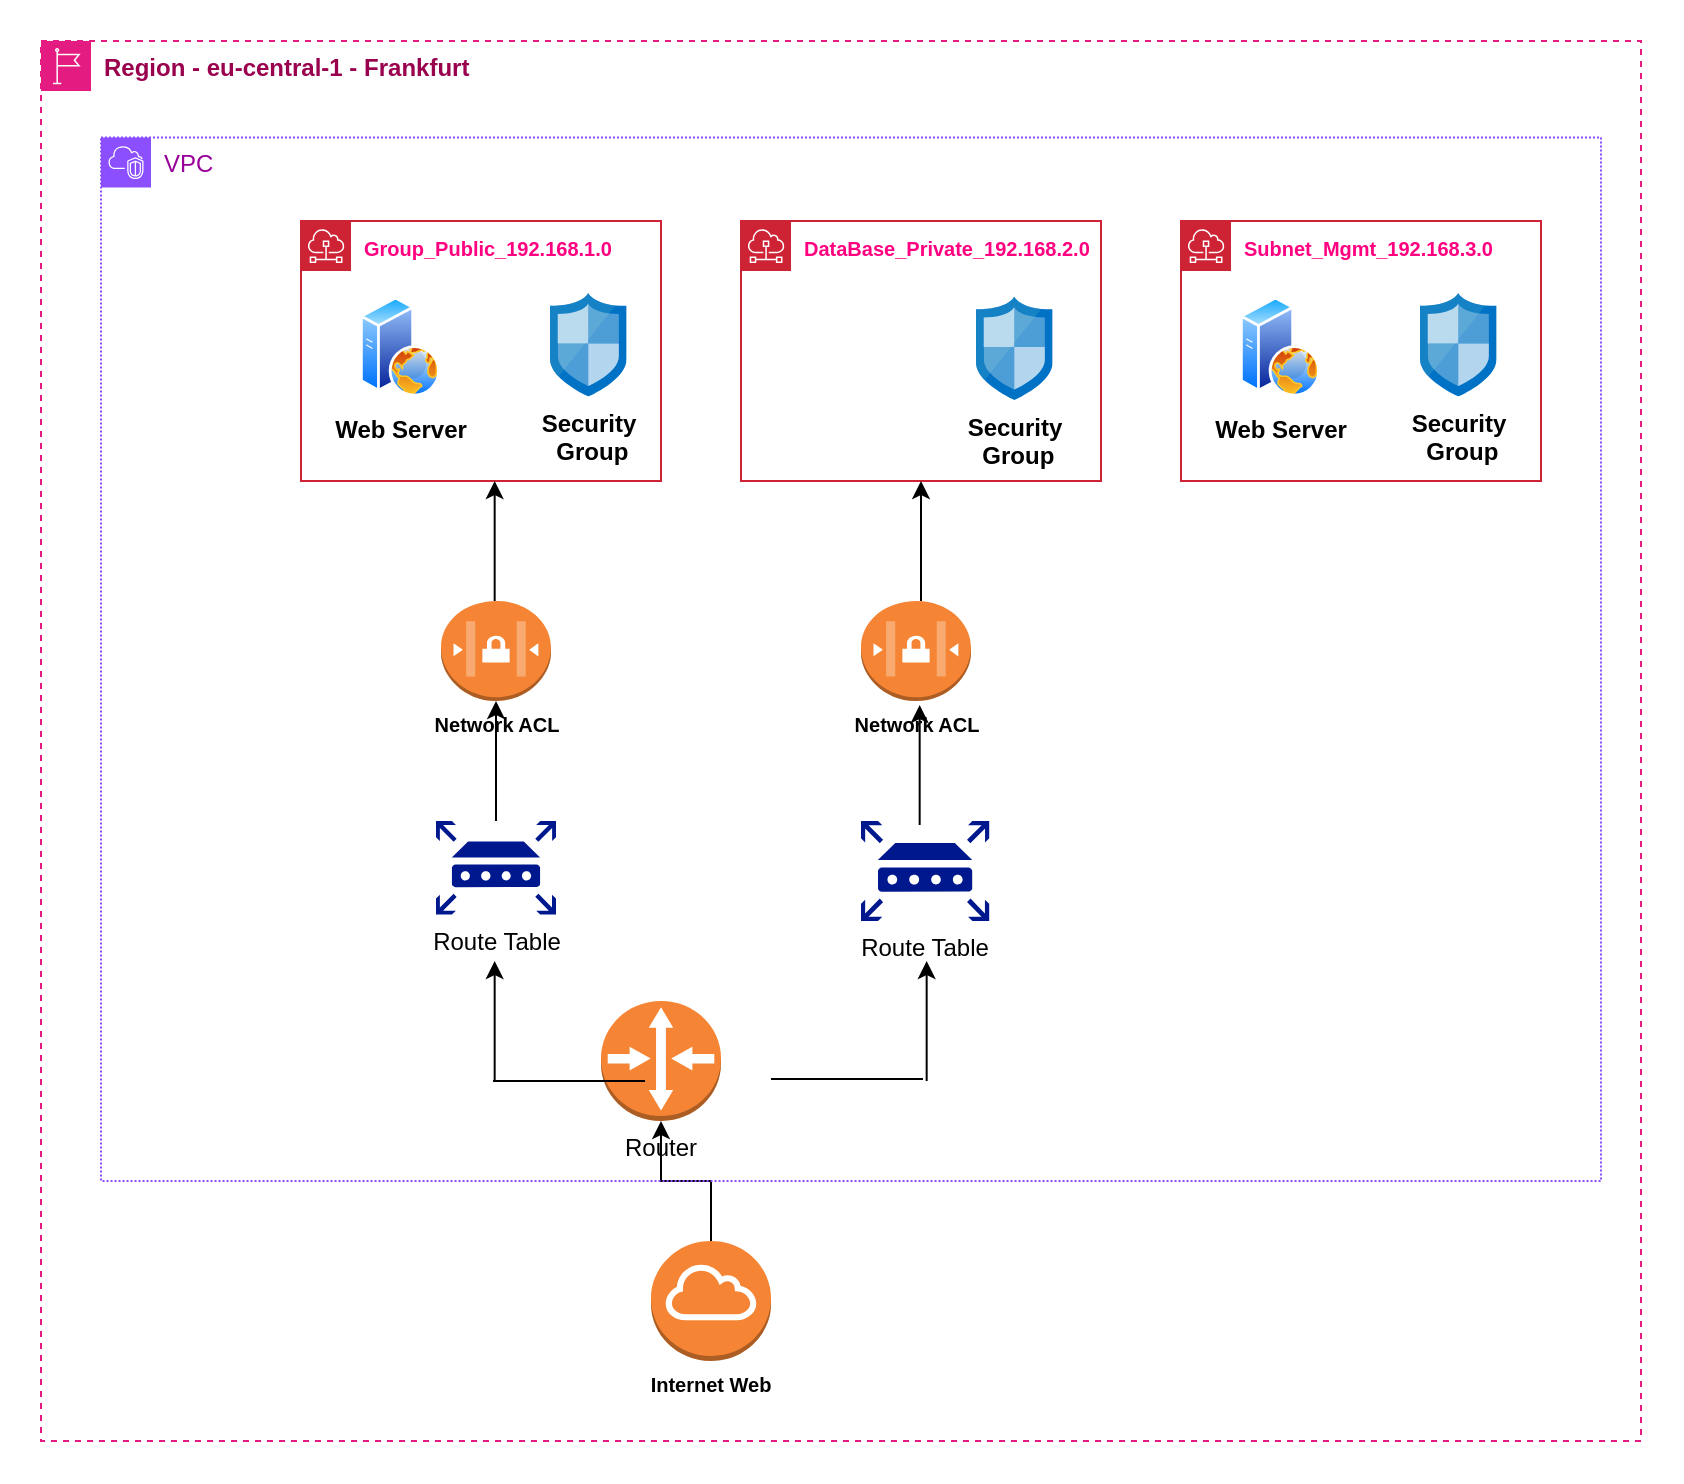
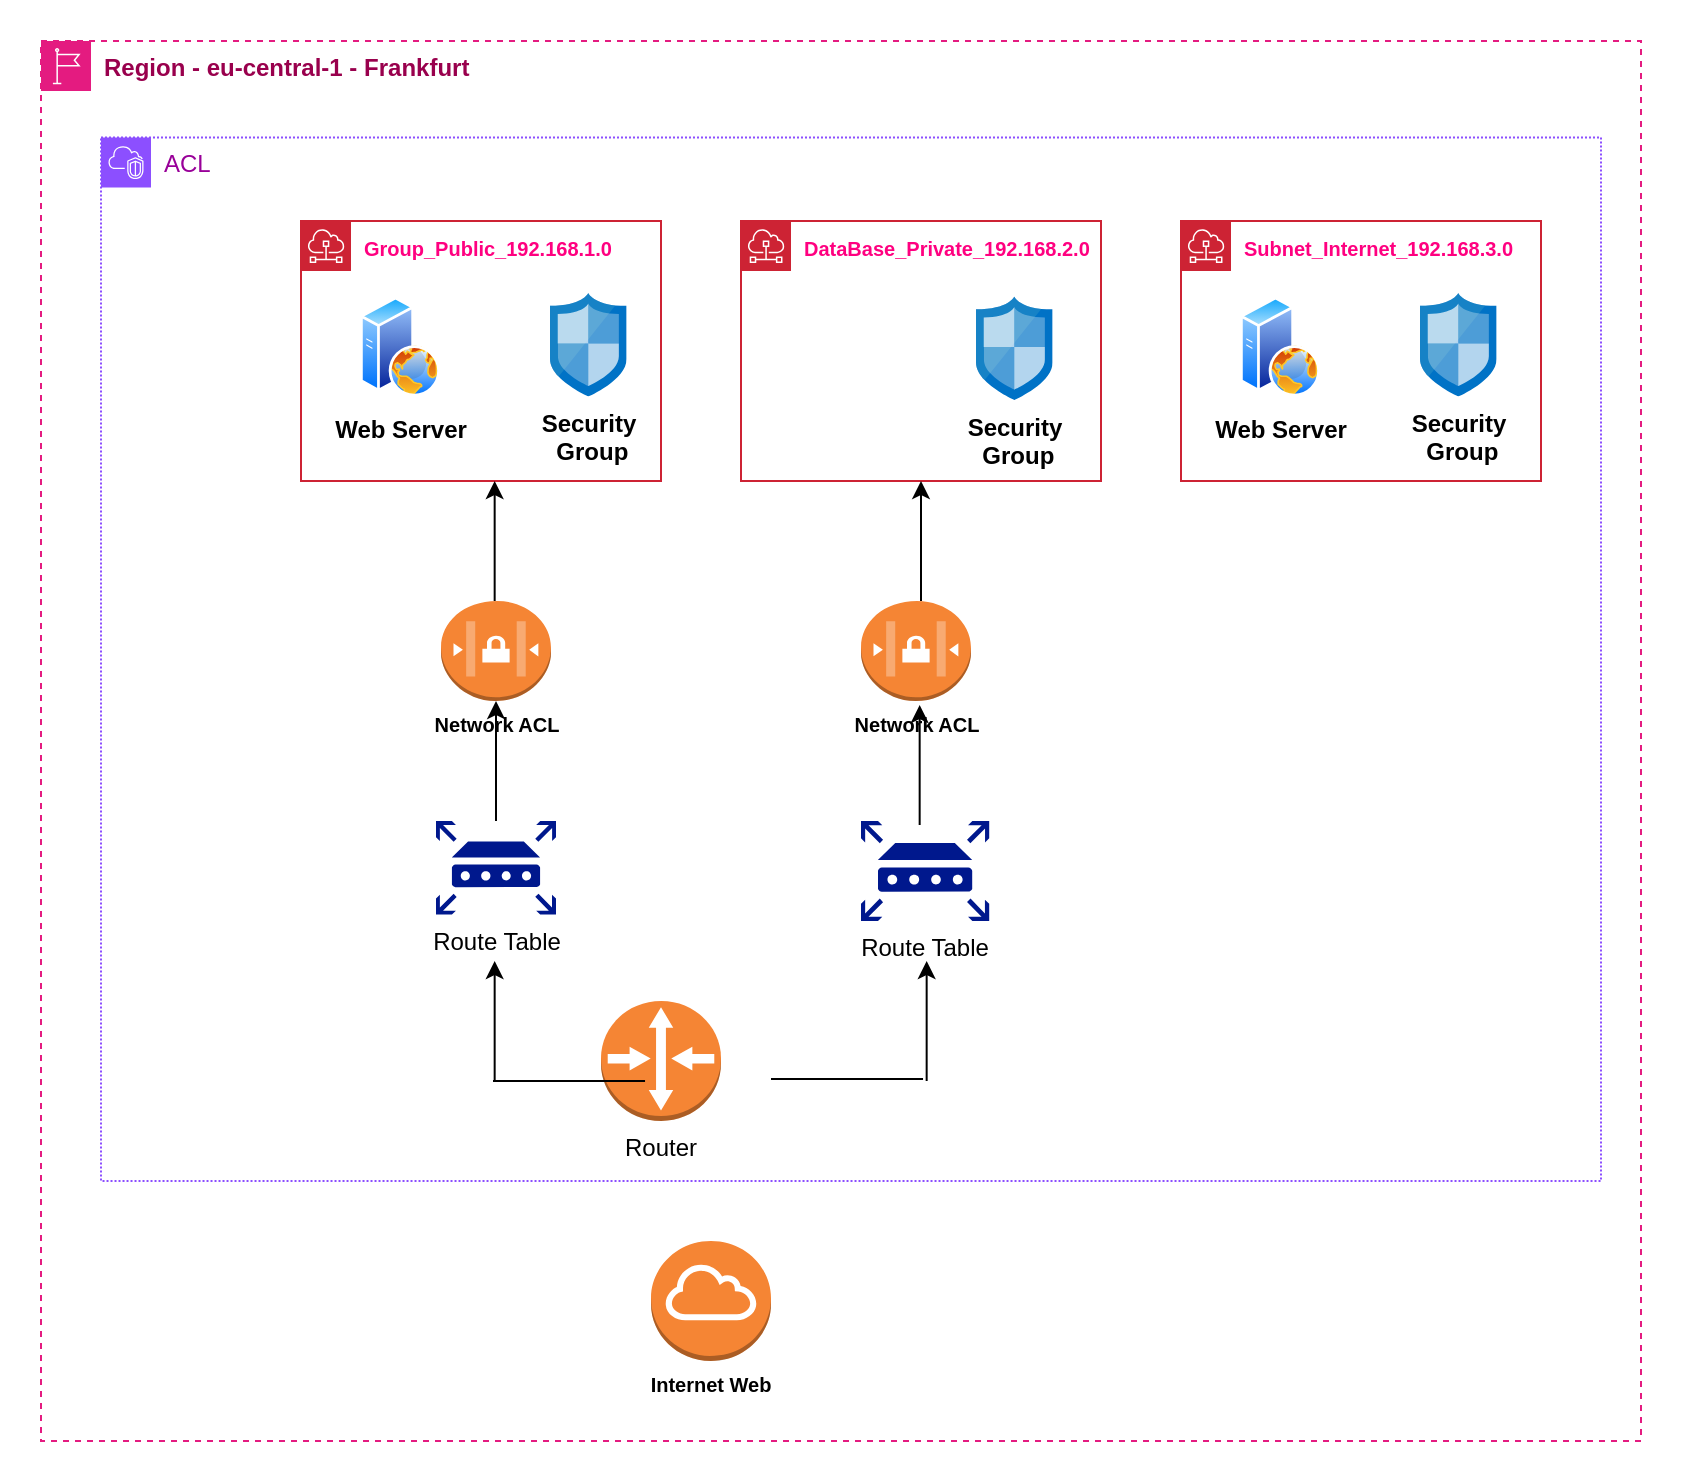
node "VPC": label "VPC" -> "ACL"
node "Subnet_Mgmt_192.168.3.0": label "Subnet_Mgmt_192.168.3.0" -> "Subnet_Internet_192.168.3.0"
edge "Internet Web" -> "Router": removed
